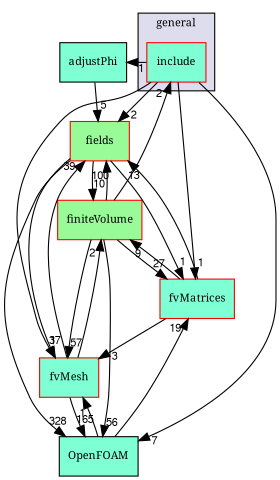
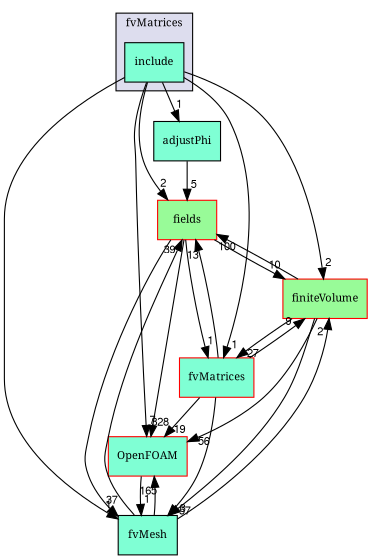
cluster "general": label "general" -> "fvMatrices"
node "include": color red -> black
edge "finiteVolume" -> "include": reversed
node "fvMesh": color red -> black
edge "OpenFOAM" -> "fvMatrices": reversed
node "OpenFOAM": color black -> red
